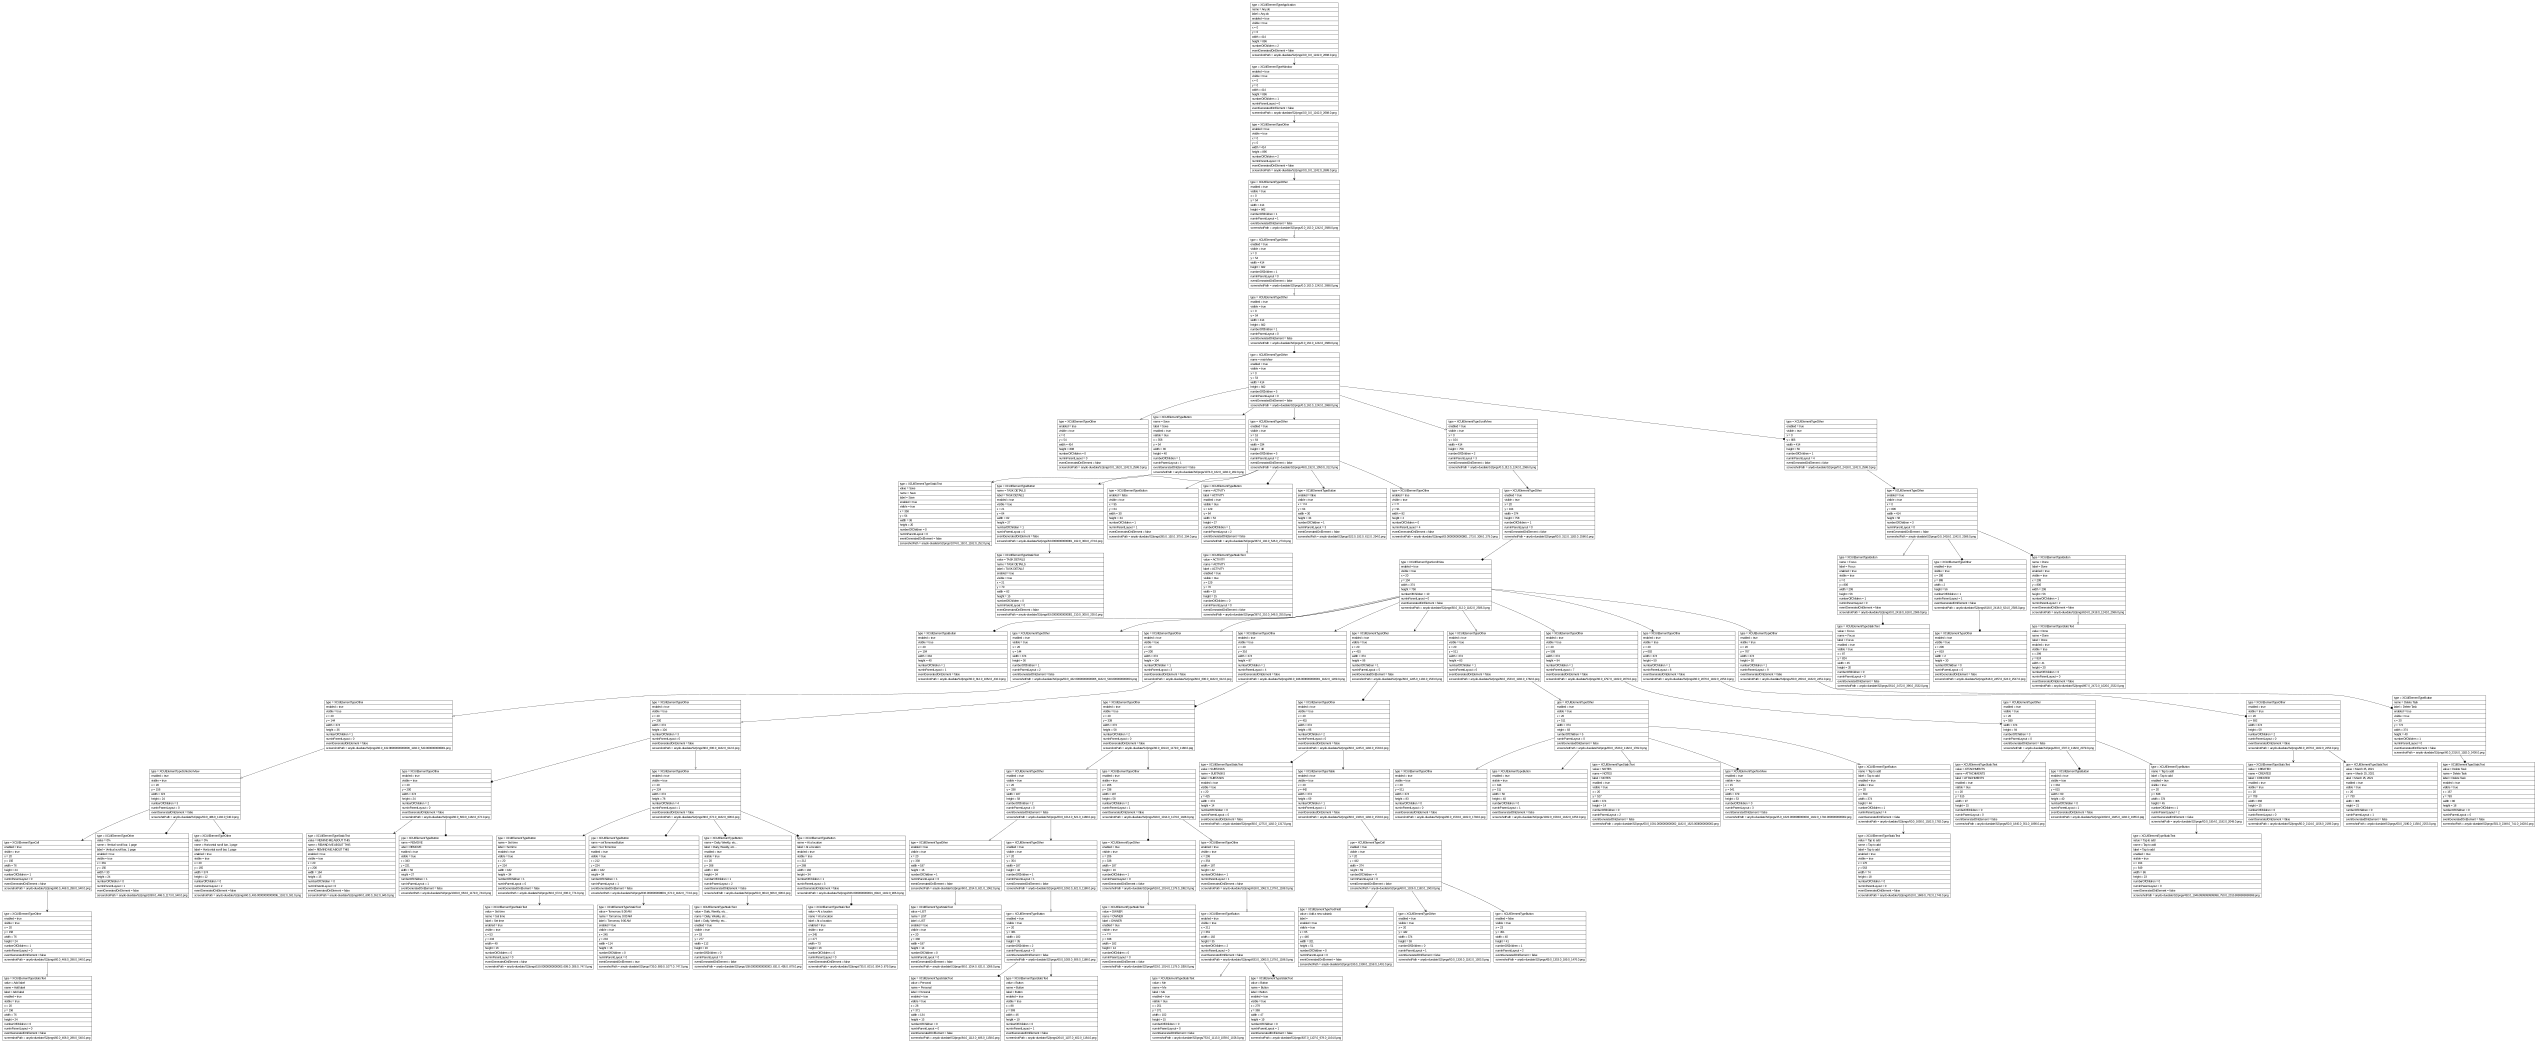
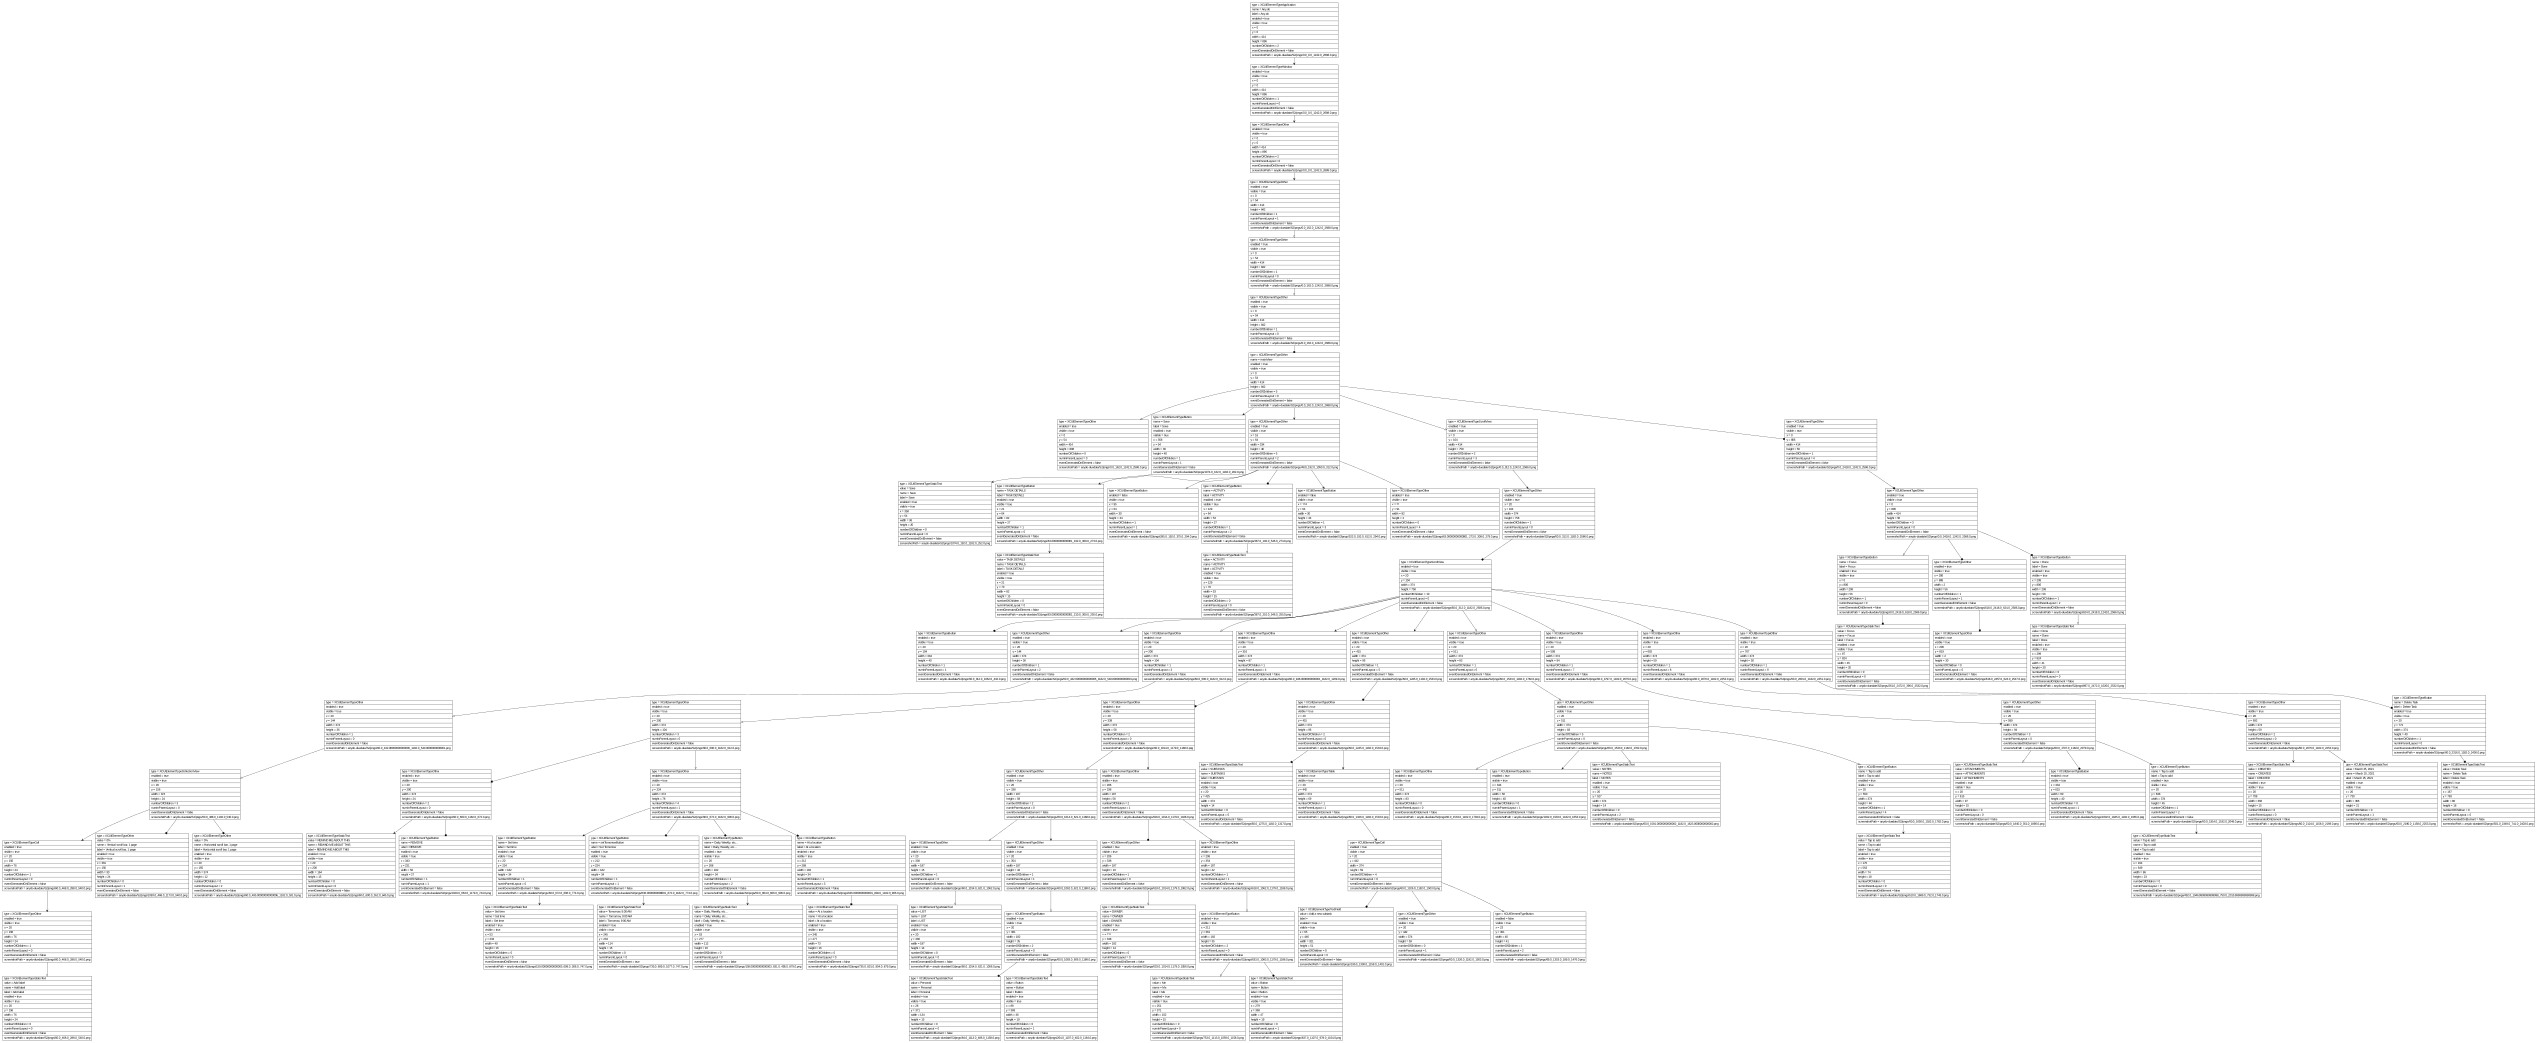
node "type = XCUIElementTypeTextView": removed
